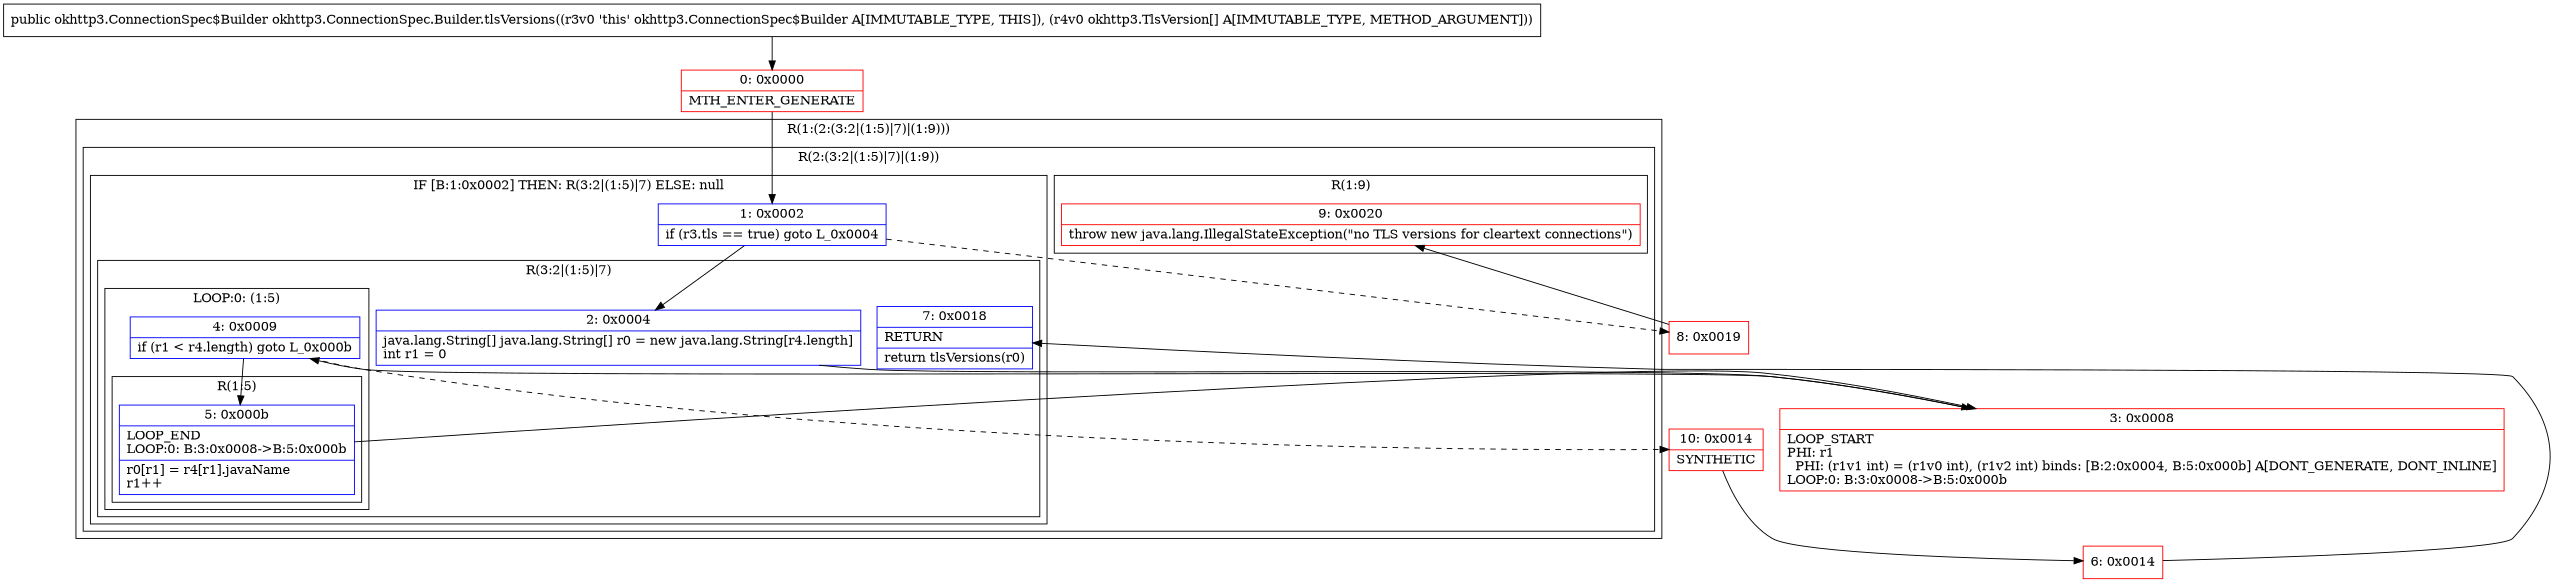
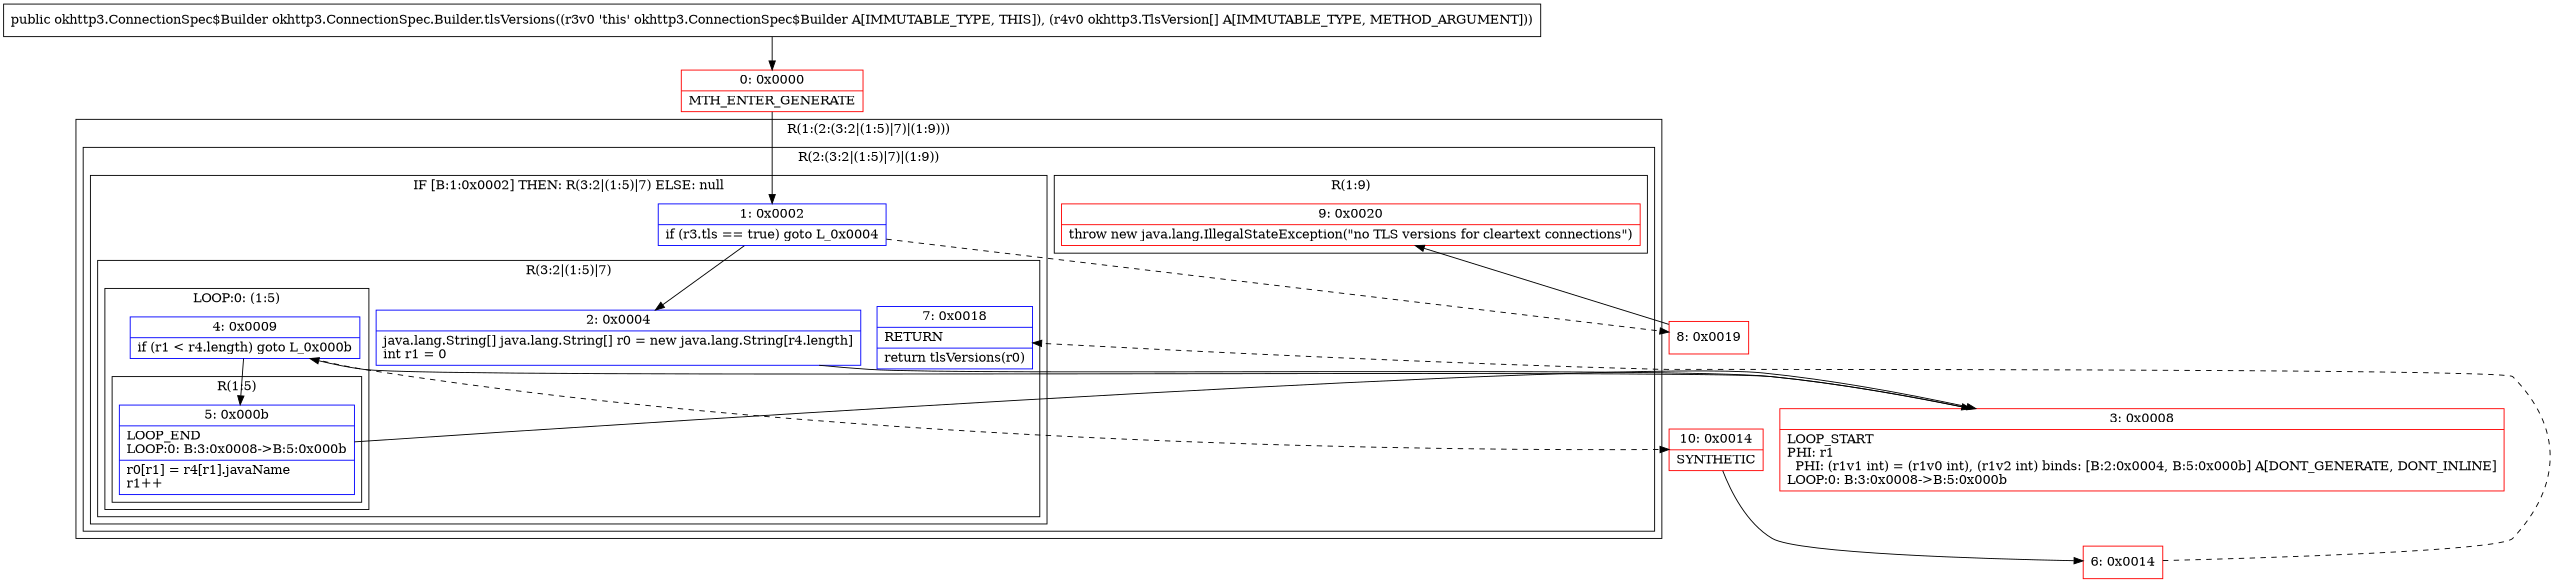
edge "6: 0x0014" -> "7: 0x0018": style solid -> dashed
